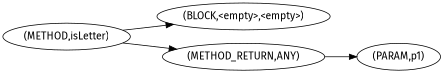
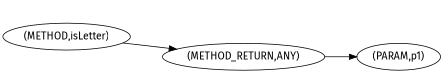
node "(BLOCK,<empty>,<empty>)": removed
